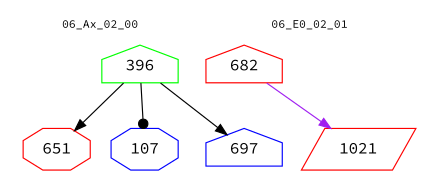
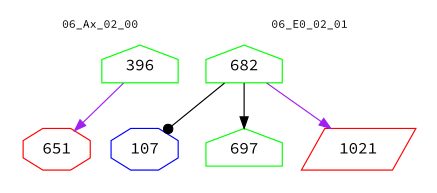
node "682": color red -> green
edge "396" -> "697": now "682" -> "697"
edge "396" -> "107": now "682" -> "107"
edge "396" -> "651": color black -> purple
node "697": color blue -> green
